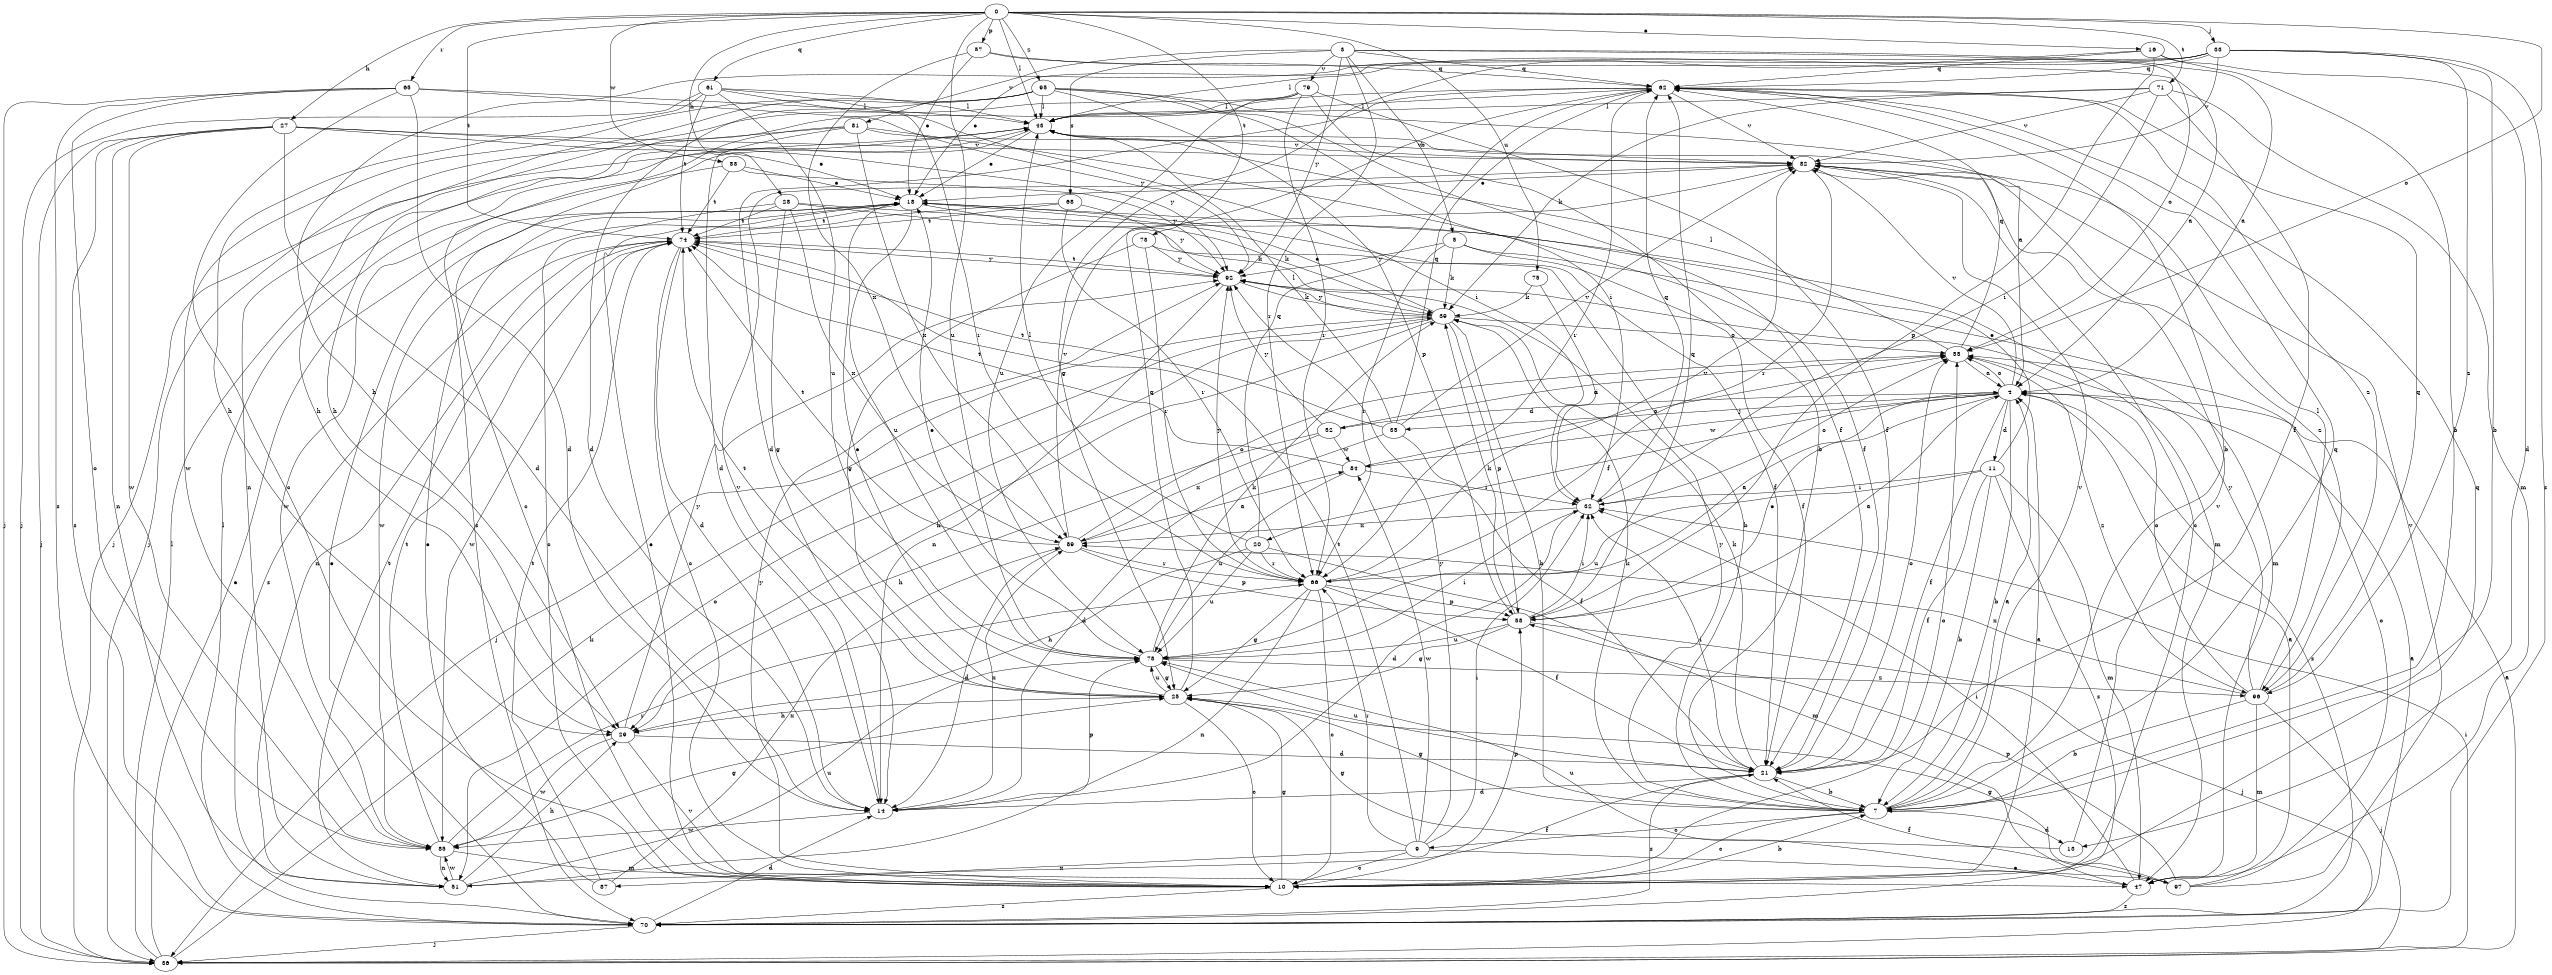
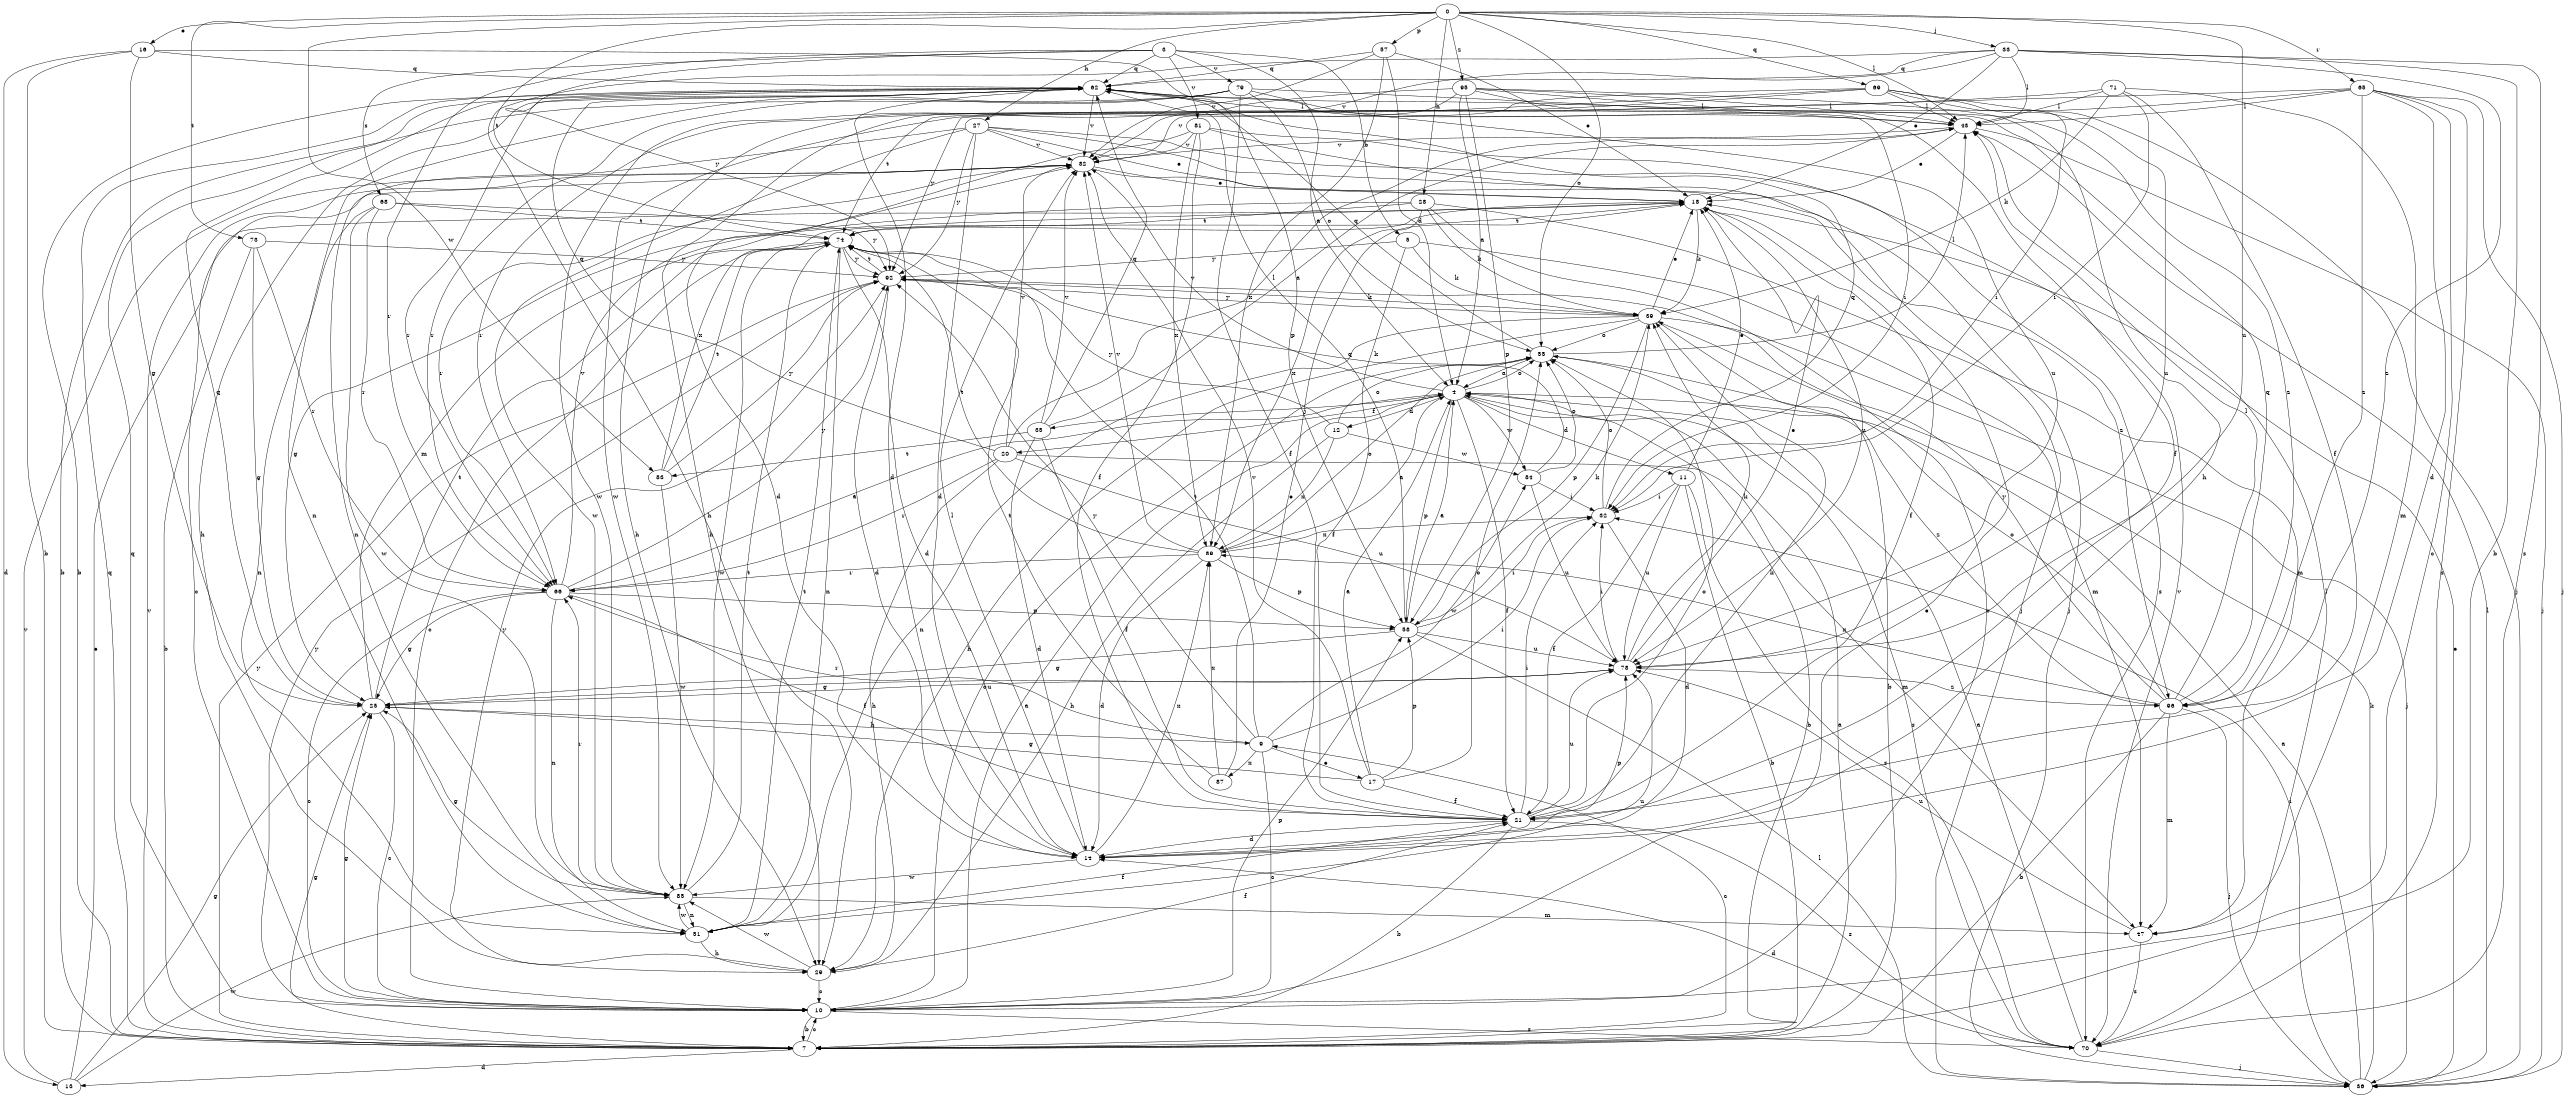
edge "0" -> "71": removed, label "t"
edge "3" -> "55": now "79" -> "55"
node "61": label "61" -> "69"
edge "57" -> "82": added, label "v"
edge "83" -> "18": label "e" -> "x"
edge "57" -> "4": label "a" -> "d"
edge "35" -> "43": label "l" -> "a"
node "75": removed
edge "20" -> "82": added, label "v"
edge "35" -> "74": now "35" -> "83"
edge "84" -> "74": label "t" -> "k"
edge "5" -> "66": removed, label "r"
node "52": label "52" -> "12"
edge "65" -> "96": added, label "z"
edge "70" -> "18": now "13" -> "18"
edge "95" -> "14": label "d" -> "h"
edge "25" -> "18": label "e" -> "m"
edge "65" -> "85": label "o" -> "w"
edge "14" -> "82": label "v" -> "l"
edge "89" -> "84": now "89" -> "4"
edge "4" -> "58": label "e" -> "p"
edge "27" -> "70": label "s" -> "v"
edge "92" -> "14": label "n" -> "d"
edge "43" -> "10": removed, label "c"
edge "39" -> "51": label "o" -> "n"
edge "74" -> "70": removed, label "s"
edge "47" -> "32": removed, label "i"
edge "7" -> "39": removed, label "k"
edge "11" -> "47": removed, label "m"
edge "68" -> "51": added, label "n"
edge "25" -> "29": now "25" -> "9"
edge "29" -> "21": label "d" -> "f"
edge "58" -> "36": label "j" -> "l"
edge "29" -> "10": label "v" -> "c"
node "97": label "97" -> "17"
edge "13" -> "85": added, label "w"
